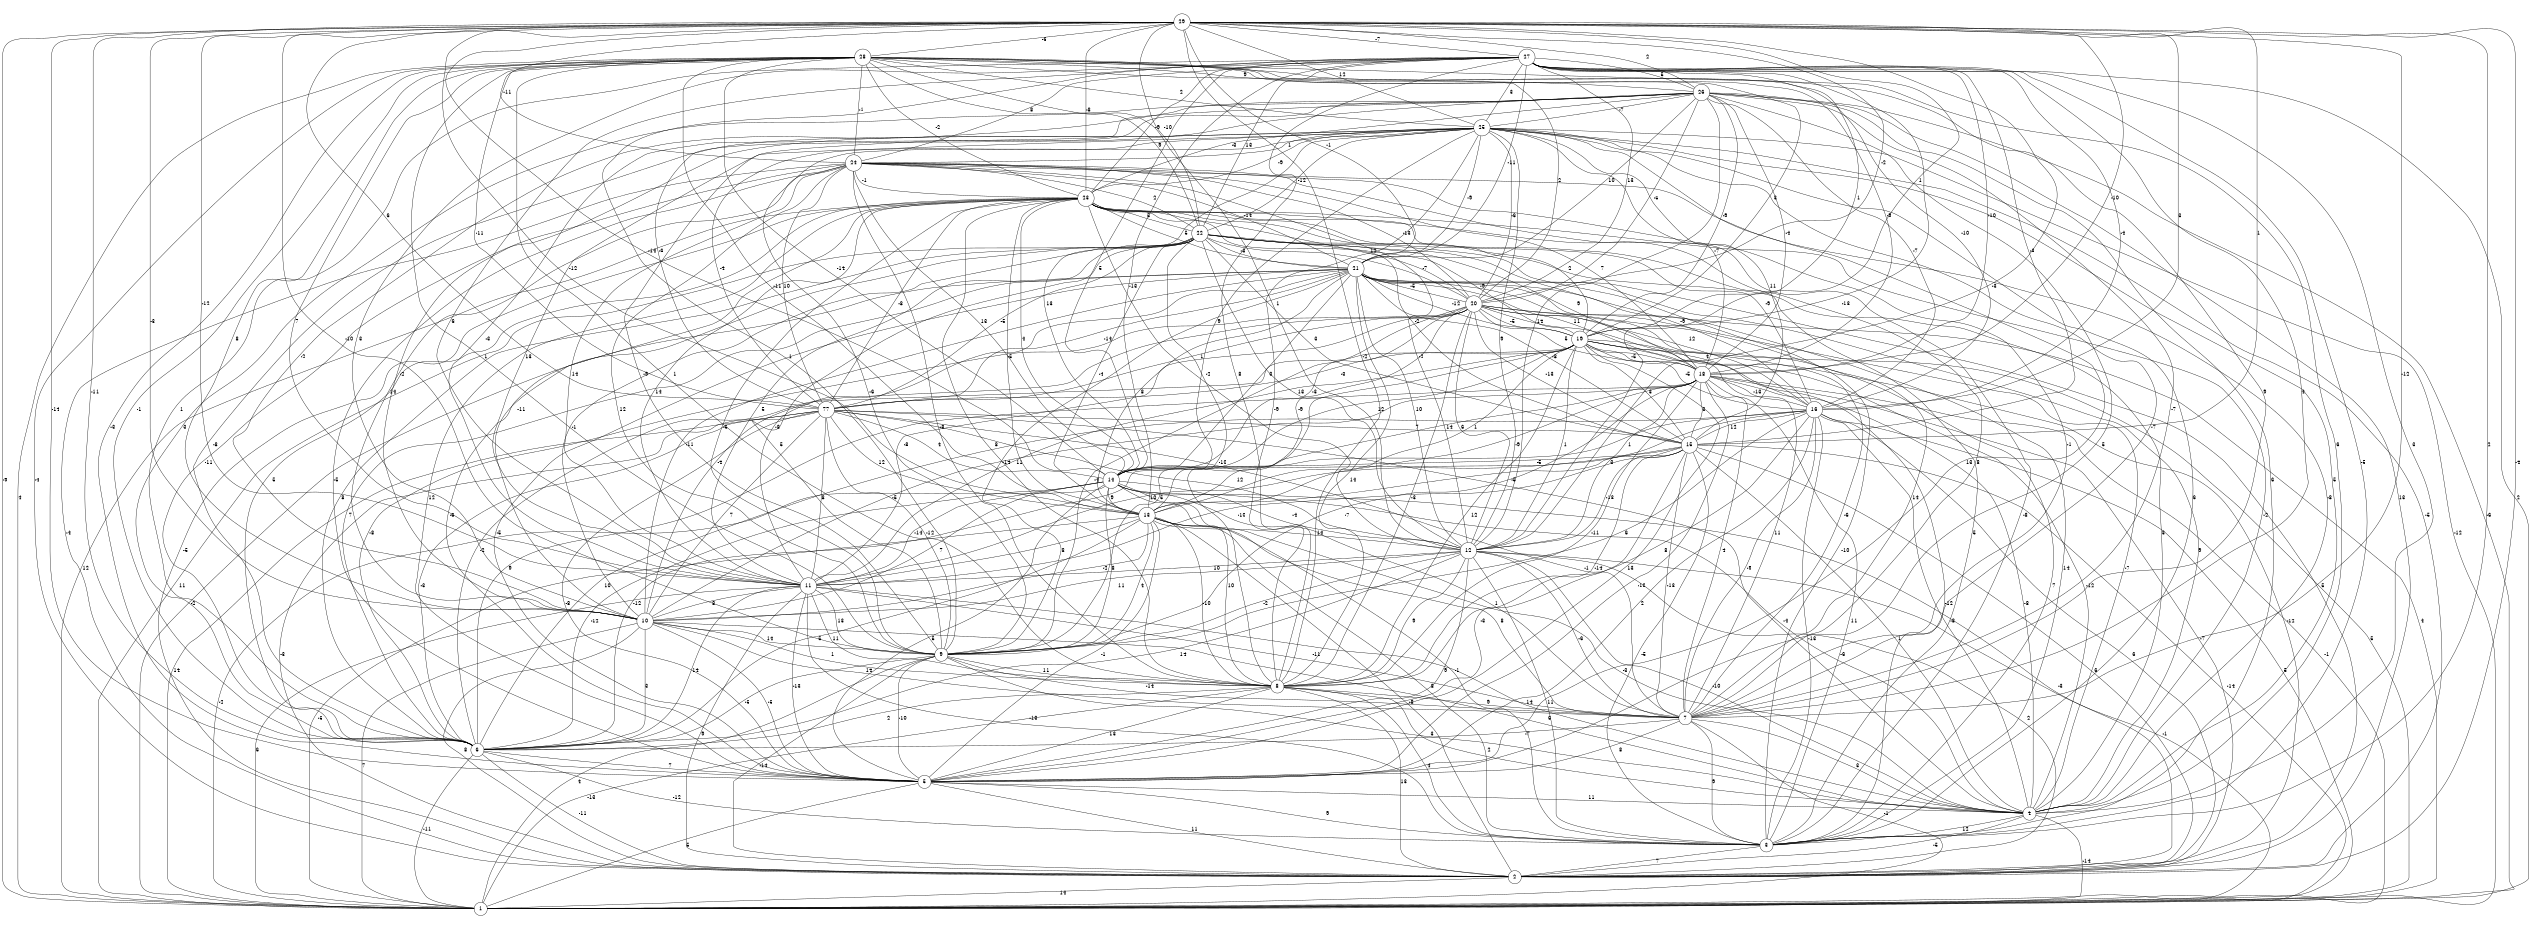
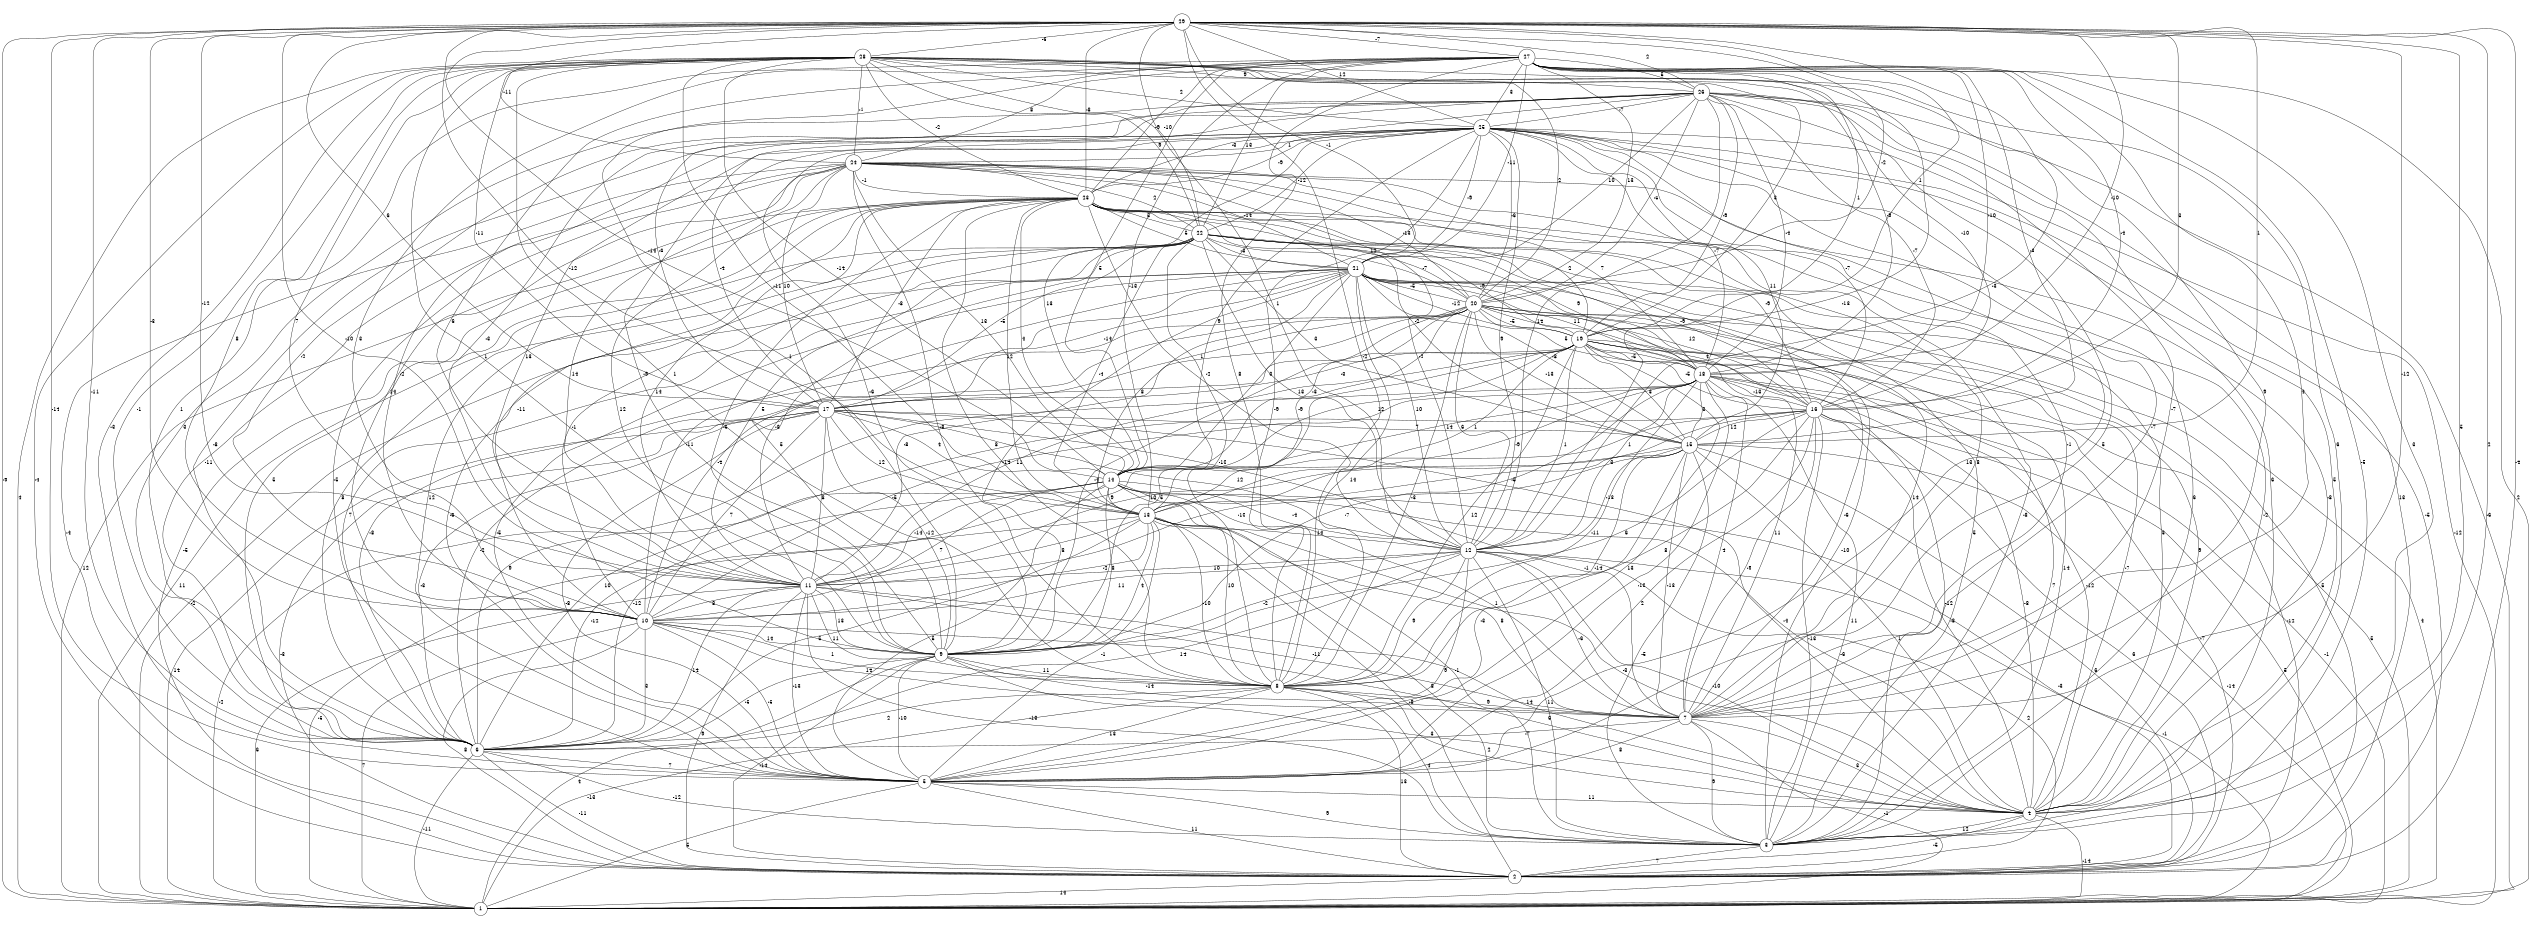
edge "29" -- "4": added, label "5"
edge "25" -- "16": added, label "-7"
edge "23" -- "13": label "-5" -> "12"
node "77": label "77" -> "17"
edge "15" -- "14": removed, label "-5"
